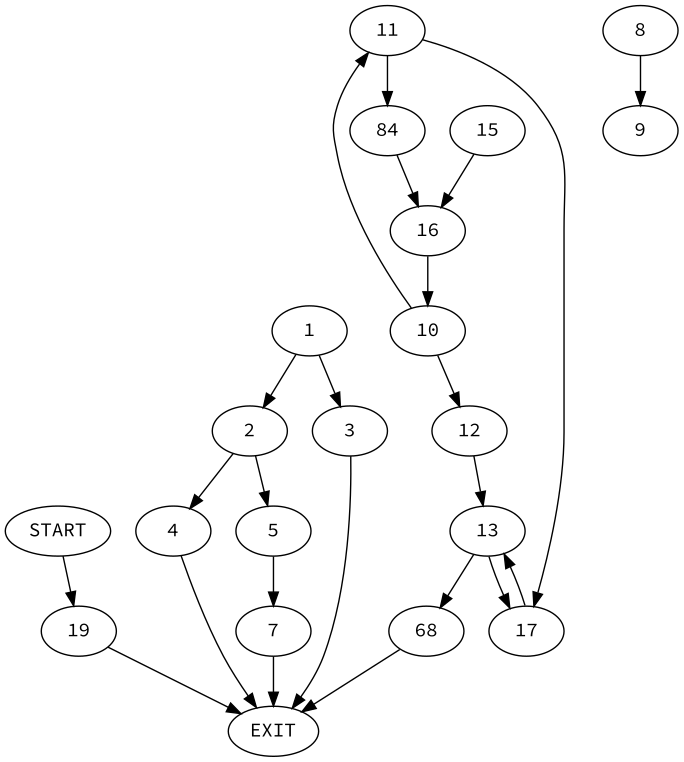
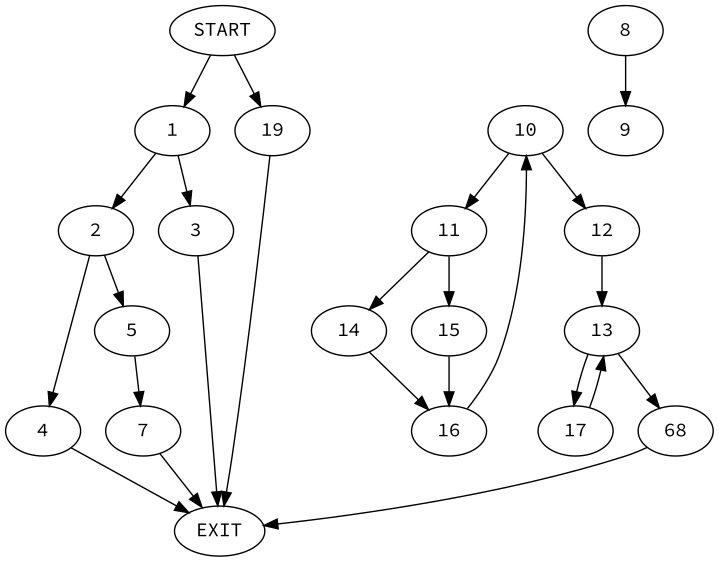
edge "START" -> "1": added
node "84": label "84" -> "14"
edge "11" -> "17": now "11" -> "15"
